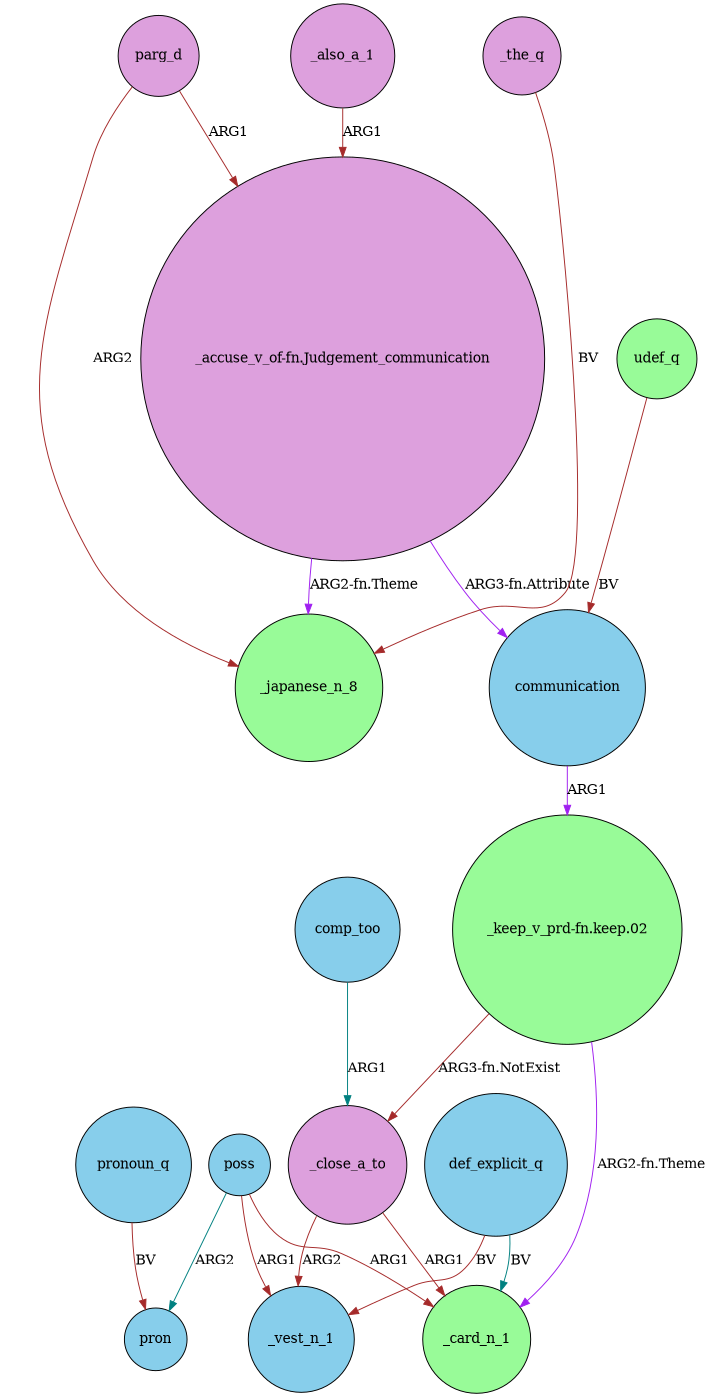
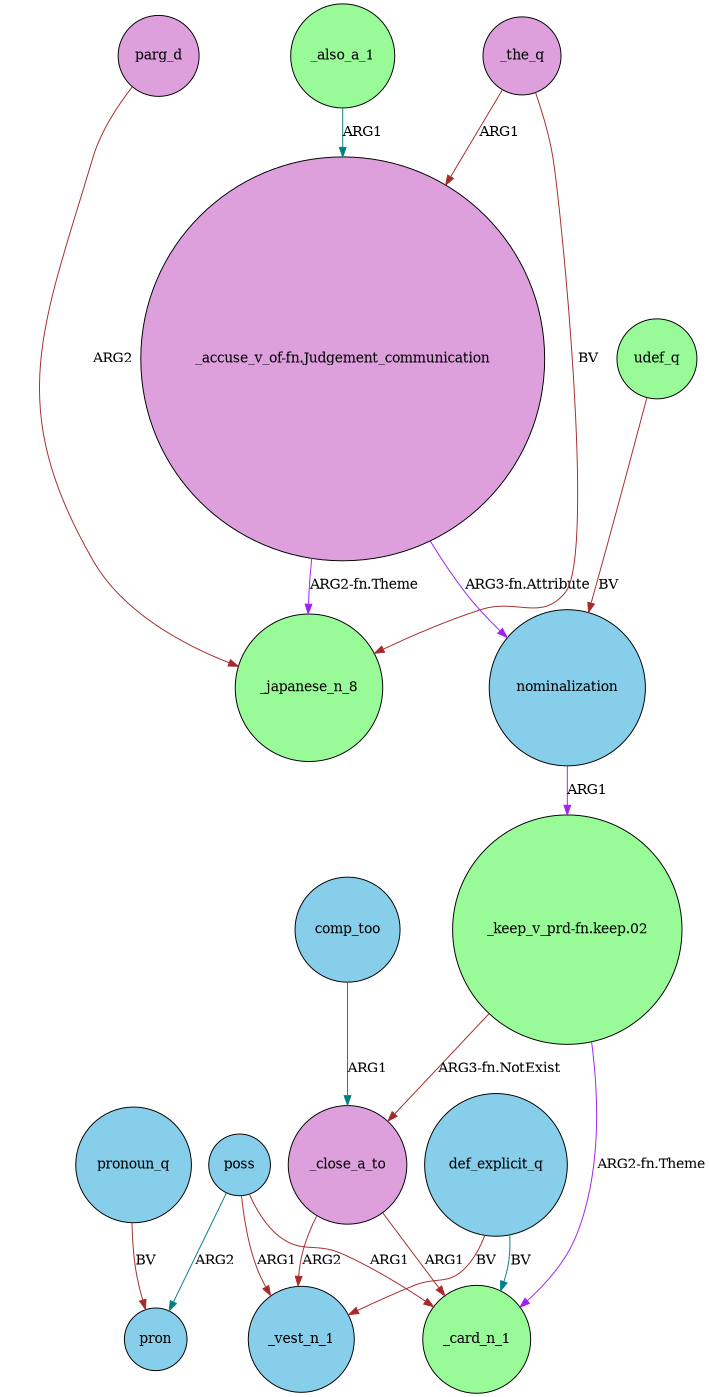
node "_also_a_1": fillcolor plum -> palegreen
edge "_also_a_1" -> "_accuse_v_of-fn.Judgement_communication": color brown -> teal
edge "parg_d" -> "_accuse_v_of-fn.Judgement_communication": now "_the_q" -> "_accuse_v_of-fn.Judgement_communication"
node "communication": label "communication" -> "nominalization"
